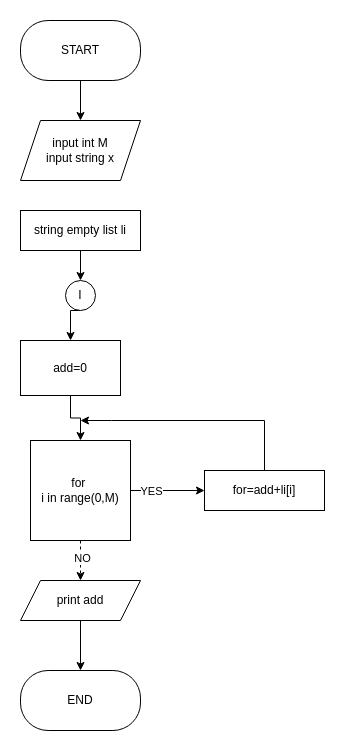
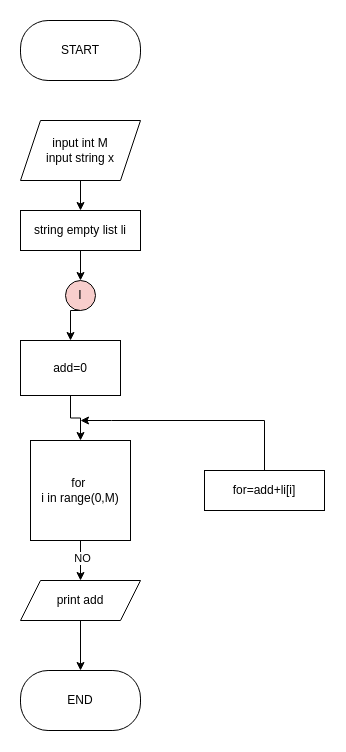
edge "START" -> "input int M input string x": removed
edge "input int M input string x" -> "string empty list li": added
node "I": fillcolor #ffffff -> #f8cecc
edge "for i in range(0,M)" -> "for=add+li[i]": removed, label "YES"
edge "for i in range(0,M)" -> "print add": style dashed -> solid
